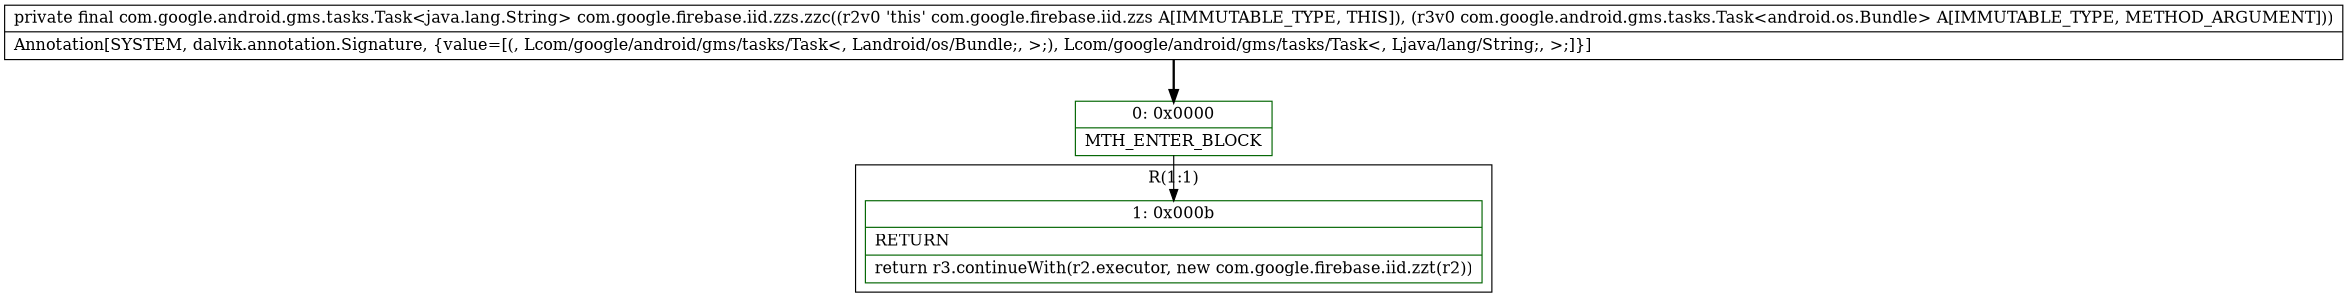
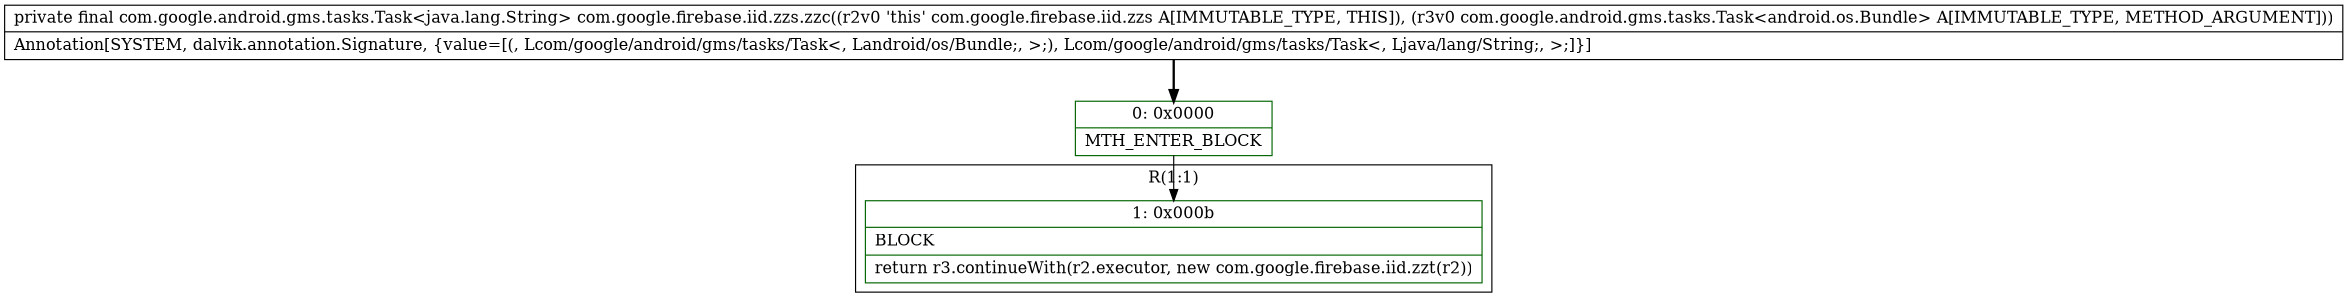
node "1: 0x000b": text "RETURN" -> "BLOCK"
